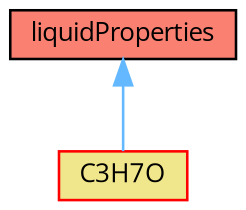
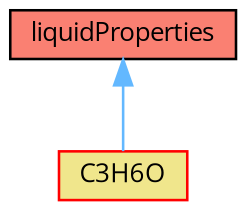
node "C3H7O": label "C3H7O" -> "C3H6O"
